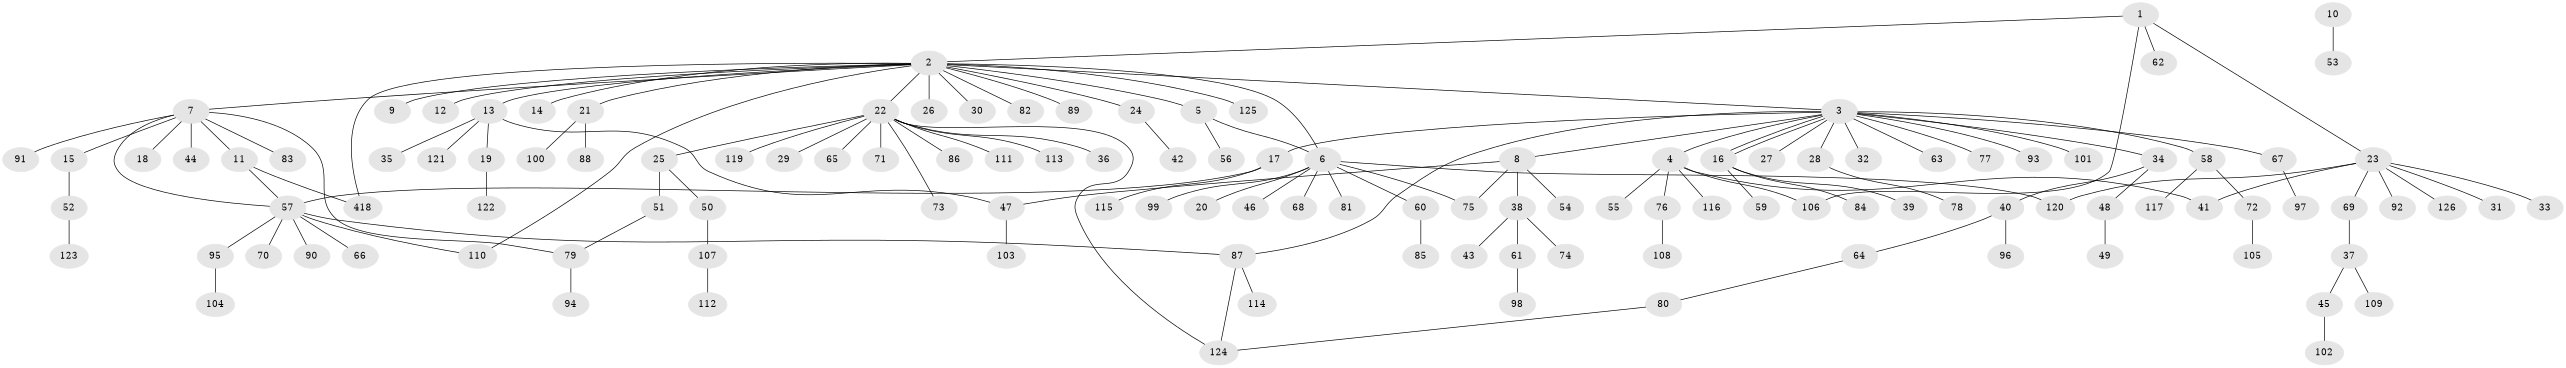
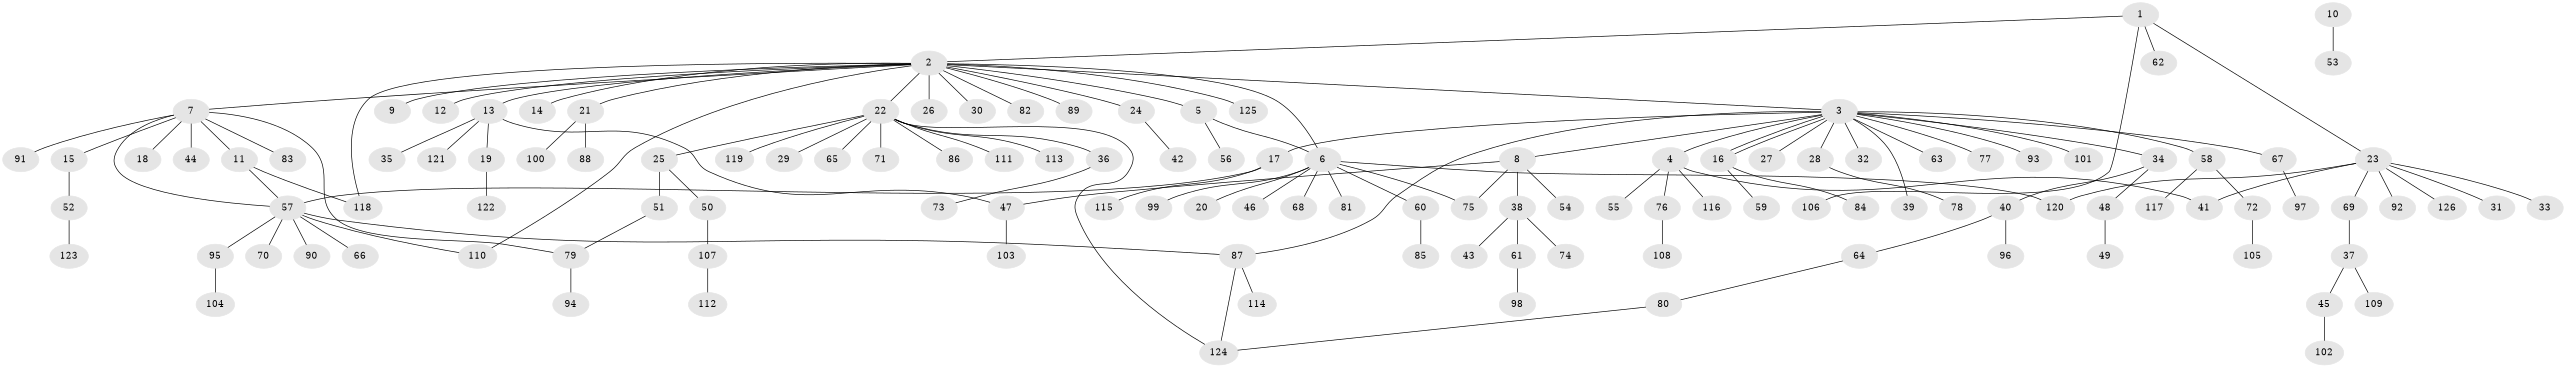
edge "22" -- "73": now "36" -- "73"
edge "16" -- "39": now "3" -- "39"
edge "4" -- "106": removed
node "418": label "418" -> "118"
